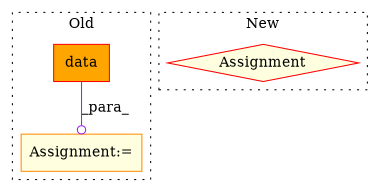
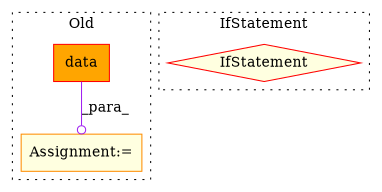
cluster "New": label "New" -> "IfStatement"
node "Assignment": label "Assignment" -> "IfStatement"
